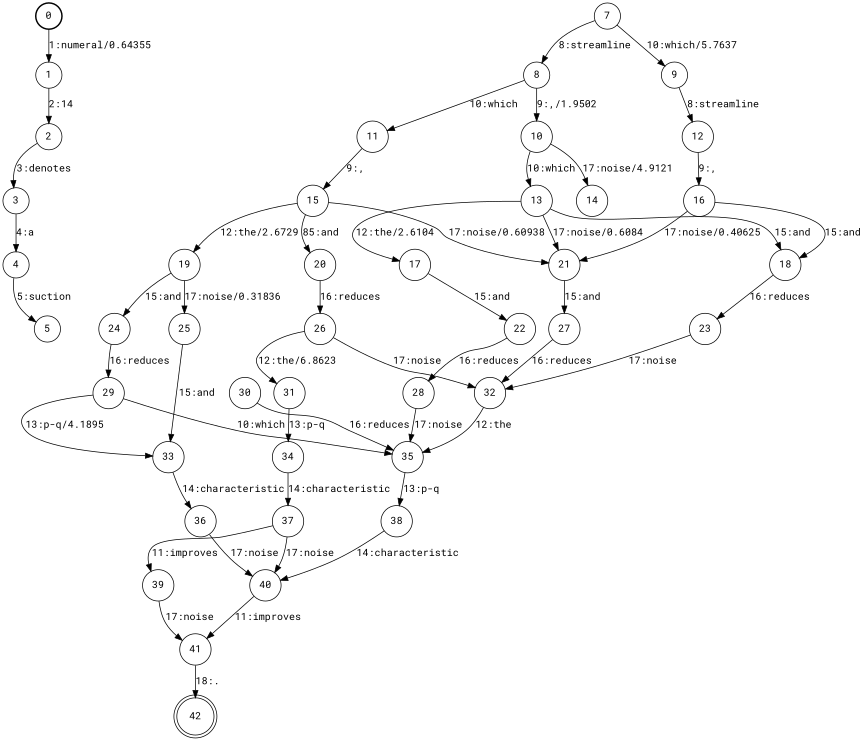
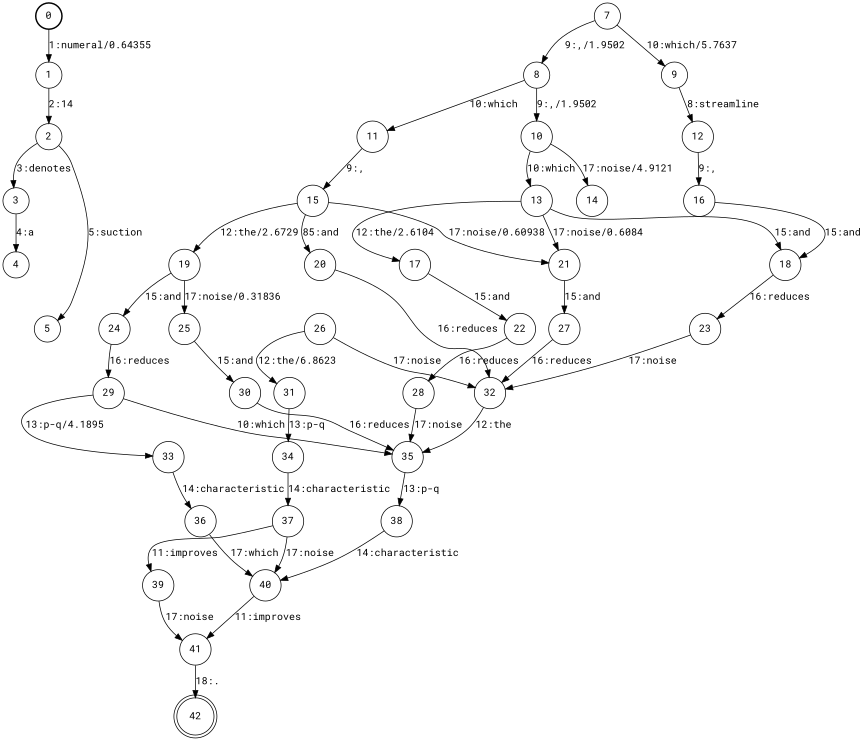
edge "7" -> "8": label "8:streamline" -> "9:,/1.9502"
edge "16" -> "21": removed, label "17:noise/0.40625"
edge "20" -> "26": now "20" -> "32"
edge "4" -> "5": now "2" -> "5"
edge "25" -> "33": now "25" -> "30"
edge "36" -> "40": label "17:noise" -> "17:which"
